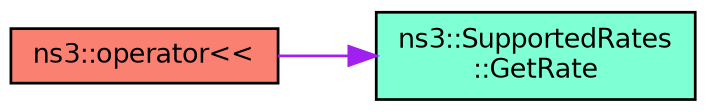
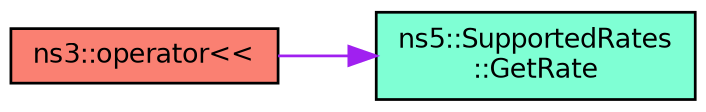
node "ns3::SupportedRates ::GetRate": label "ns3::SupportedRates ::GetRate" -> "ns5::SupportedRates ::GetRate"
